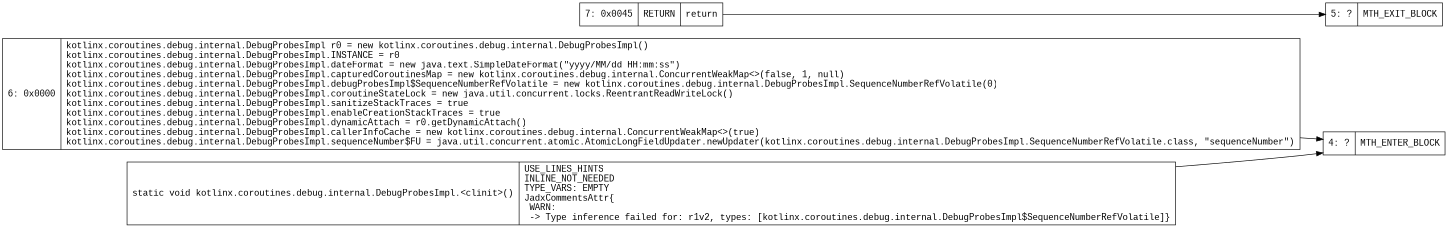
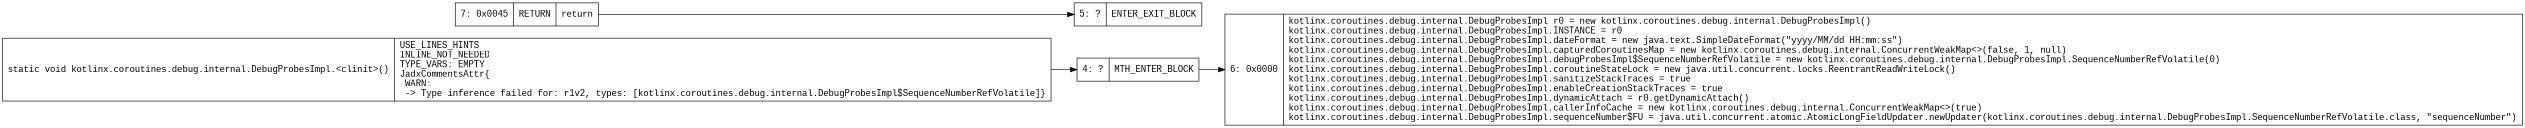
node "5: ?": text "MTH_EXIT_BLOCK" -> "ENTER_EXIT_BLOCK"
edge "6: 0x0000" -> "4: ?": reversed
